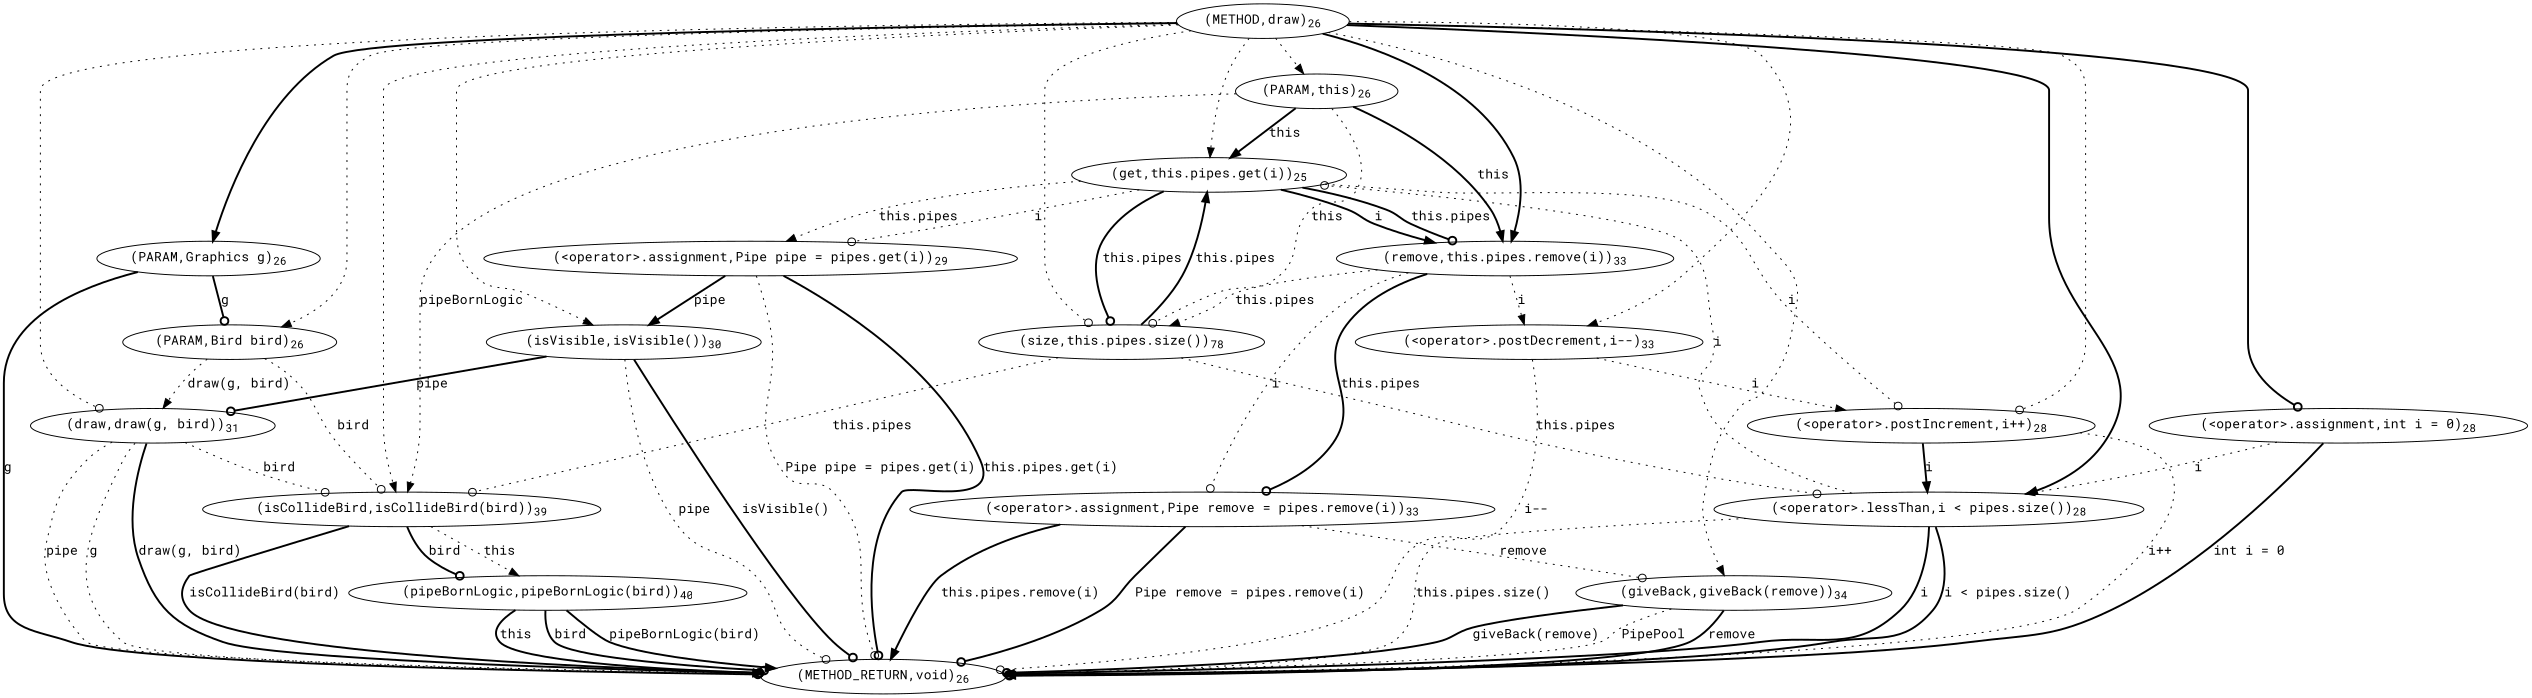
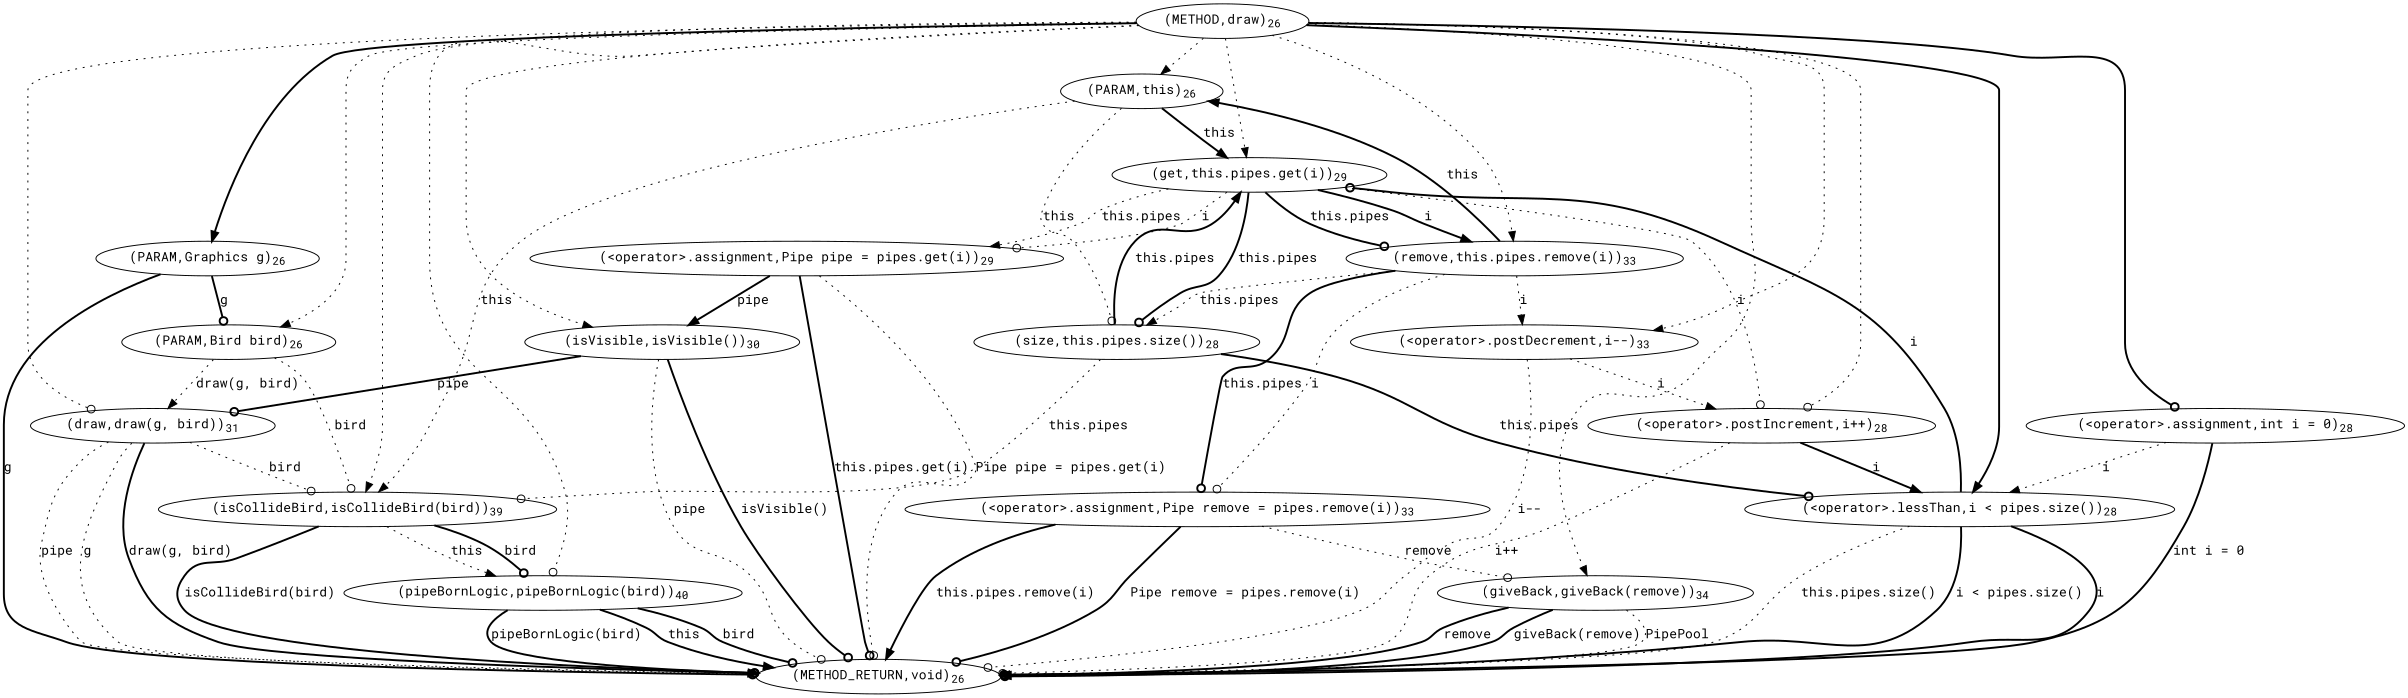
edge "(METHOD,draw)" -> "(remove,this.pipes.remove(i))": style bold -> dotted
edge "(METHOD,draw)" -> "(size,this.pipes.size())": now "(METHOD,draw)" -> "(pipeBornLogic,pipeBornLogic(bird))"
edge "(PARAM,this)" -> "(remove,this.pipes.remove(i))": reversed
node "(get,this.pipes.get(i))": text "25" -> "29"
edge "(<operator>.lessThan,i < pipes.size())" -> "(get,this.pipes.get(i))": style dotted -> bold
edge "(PARAM,this)" -> "(isCollideBird,isCollideBird(bird))": label "pipeBornLogic" -> "this"
node "(size,this.pipes.size())": text "78" -> "28"
edge "(size,this.pipes.size())" -> "(<operator>.lessThan,i < pipes.size())": style dotted -> bold
